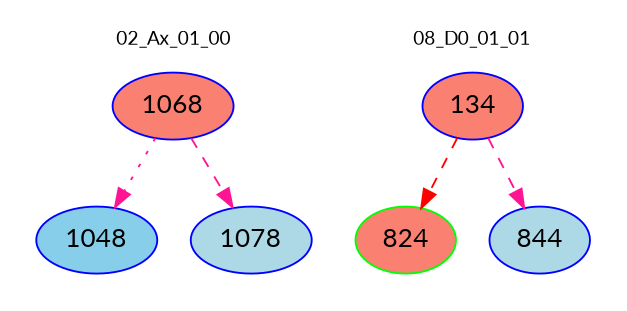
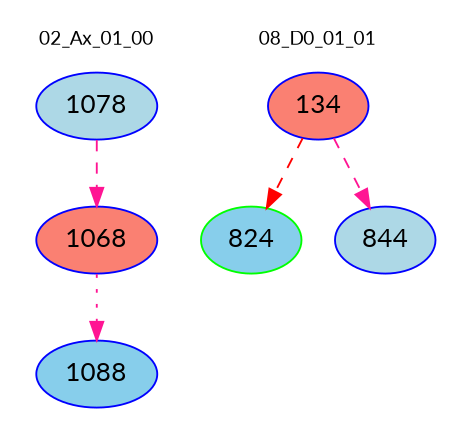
edge "1068" -> "1078": reversed
node "1048": label "1048" -> "1088"
node "824": fillcolor salmon -> skyblue
